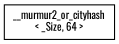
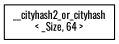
node "__murmur2_or_cityhash < _Size, 64 >": label "__murmur2_or_cityhash < _Size, 64 >" -> "__cityhash2_or_cityhash < _Size, 64 >"
